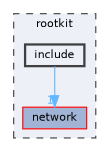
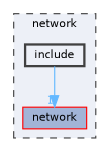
cluster "rootkit": label "rootkit" -> "network"
